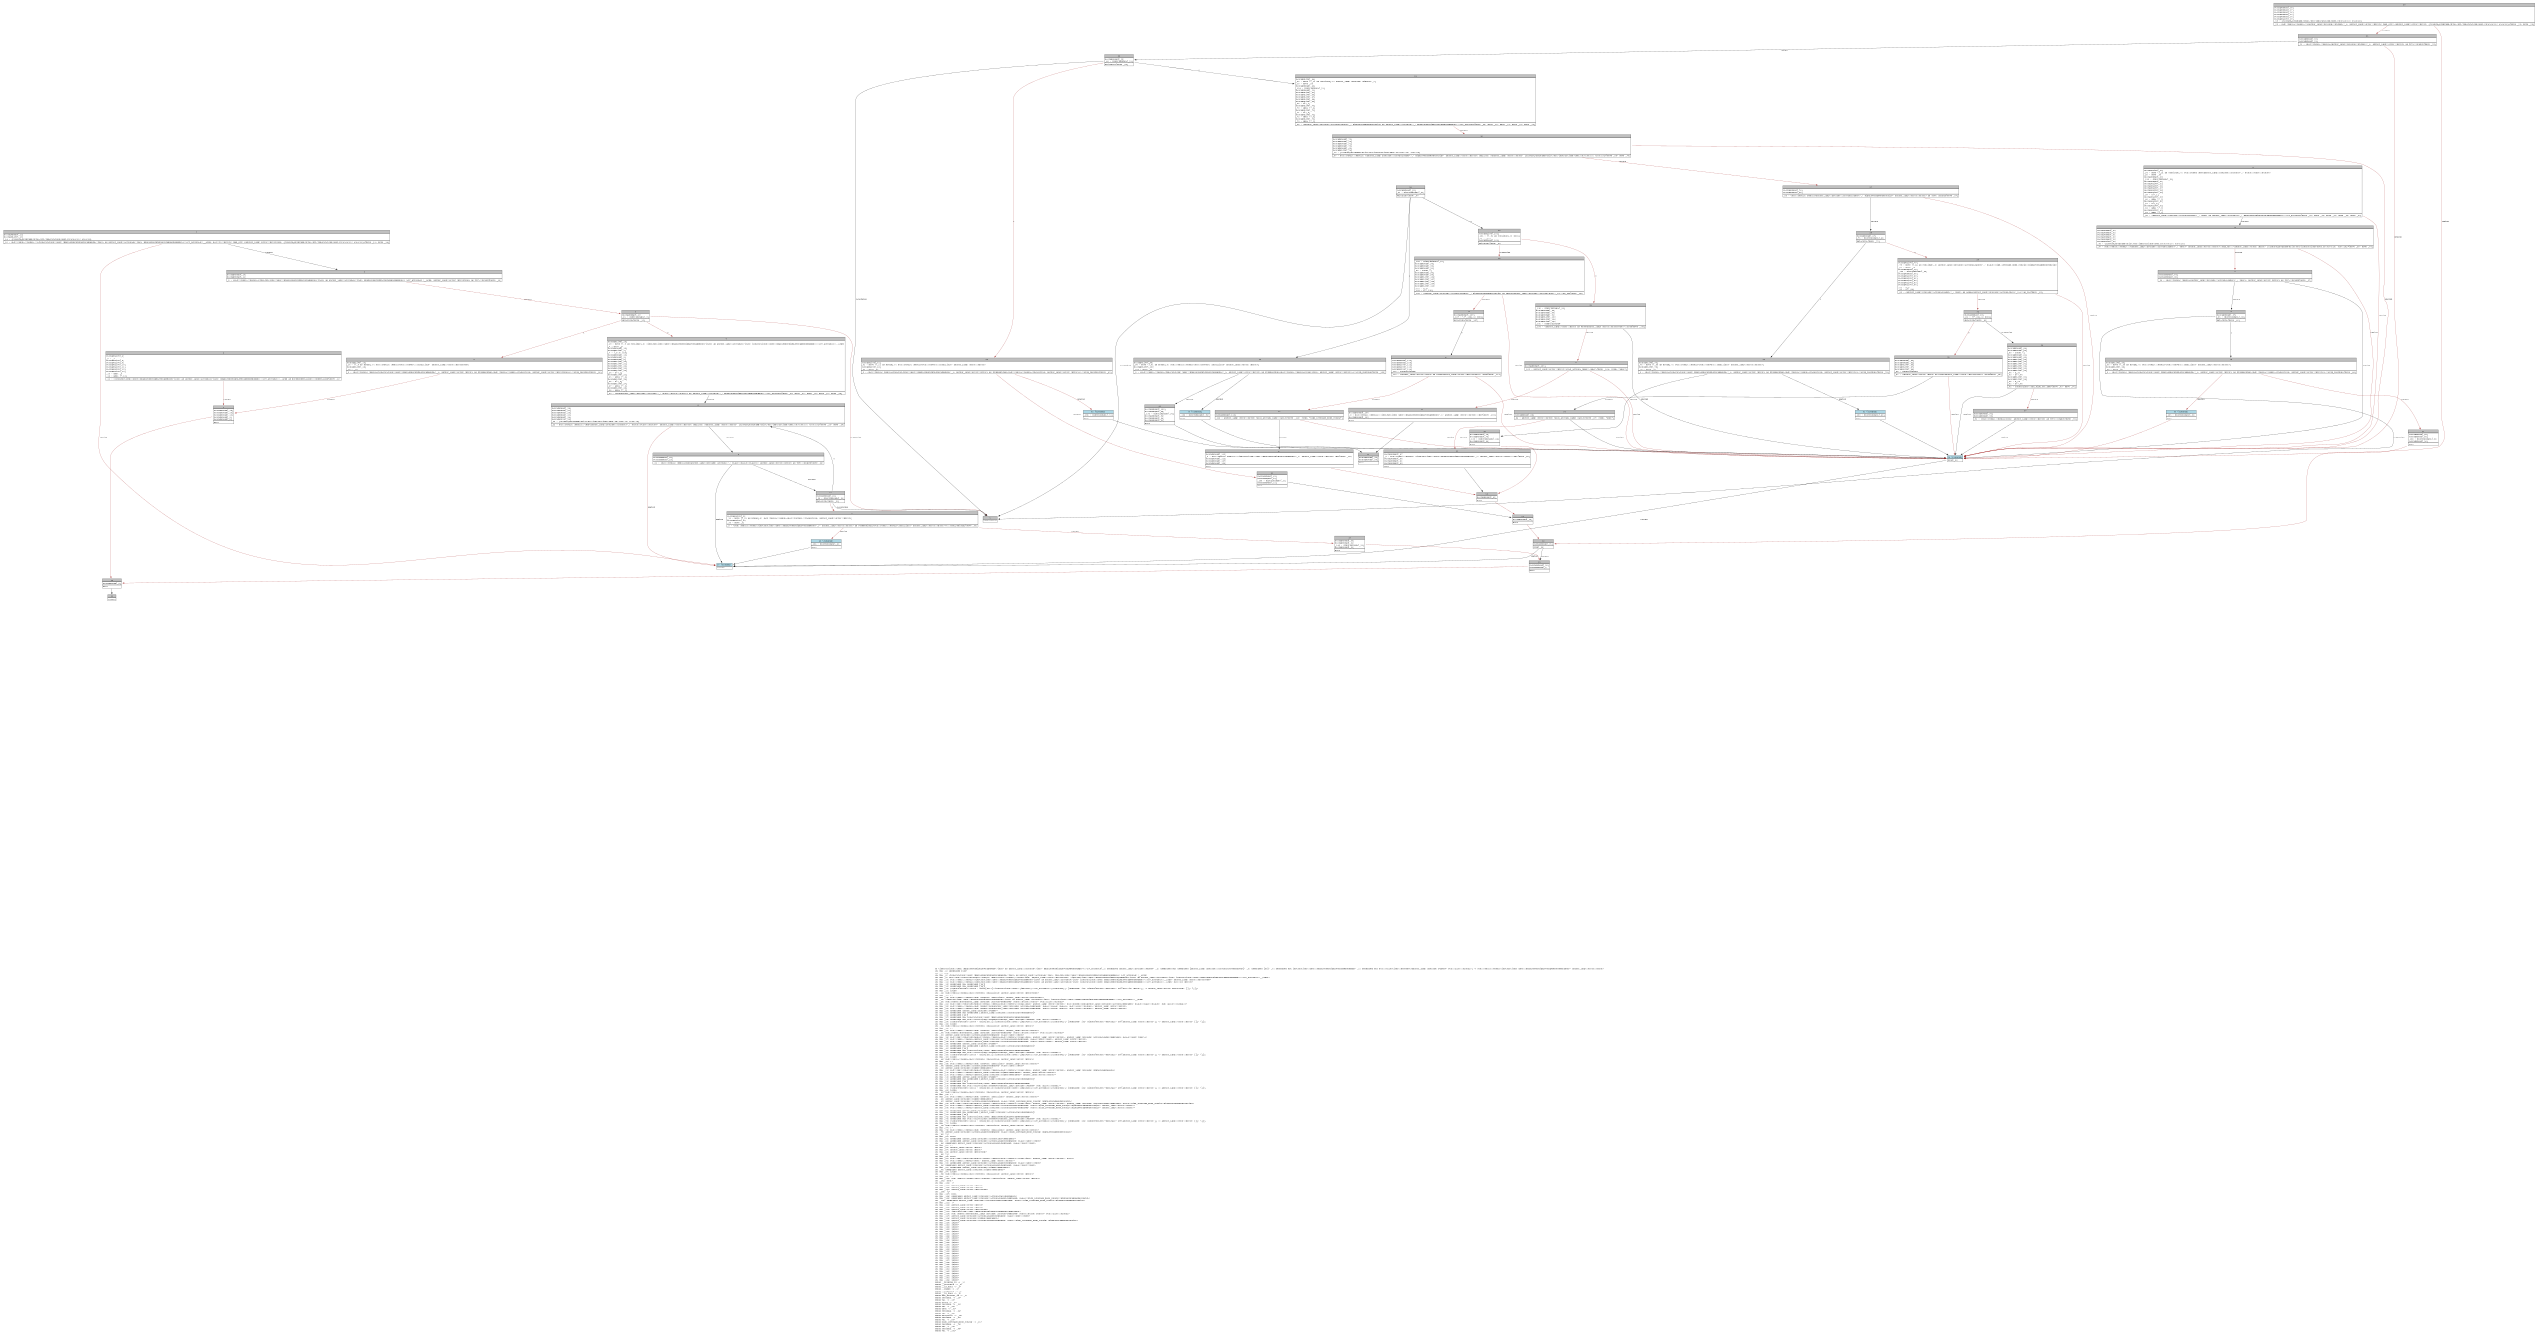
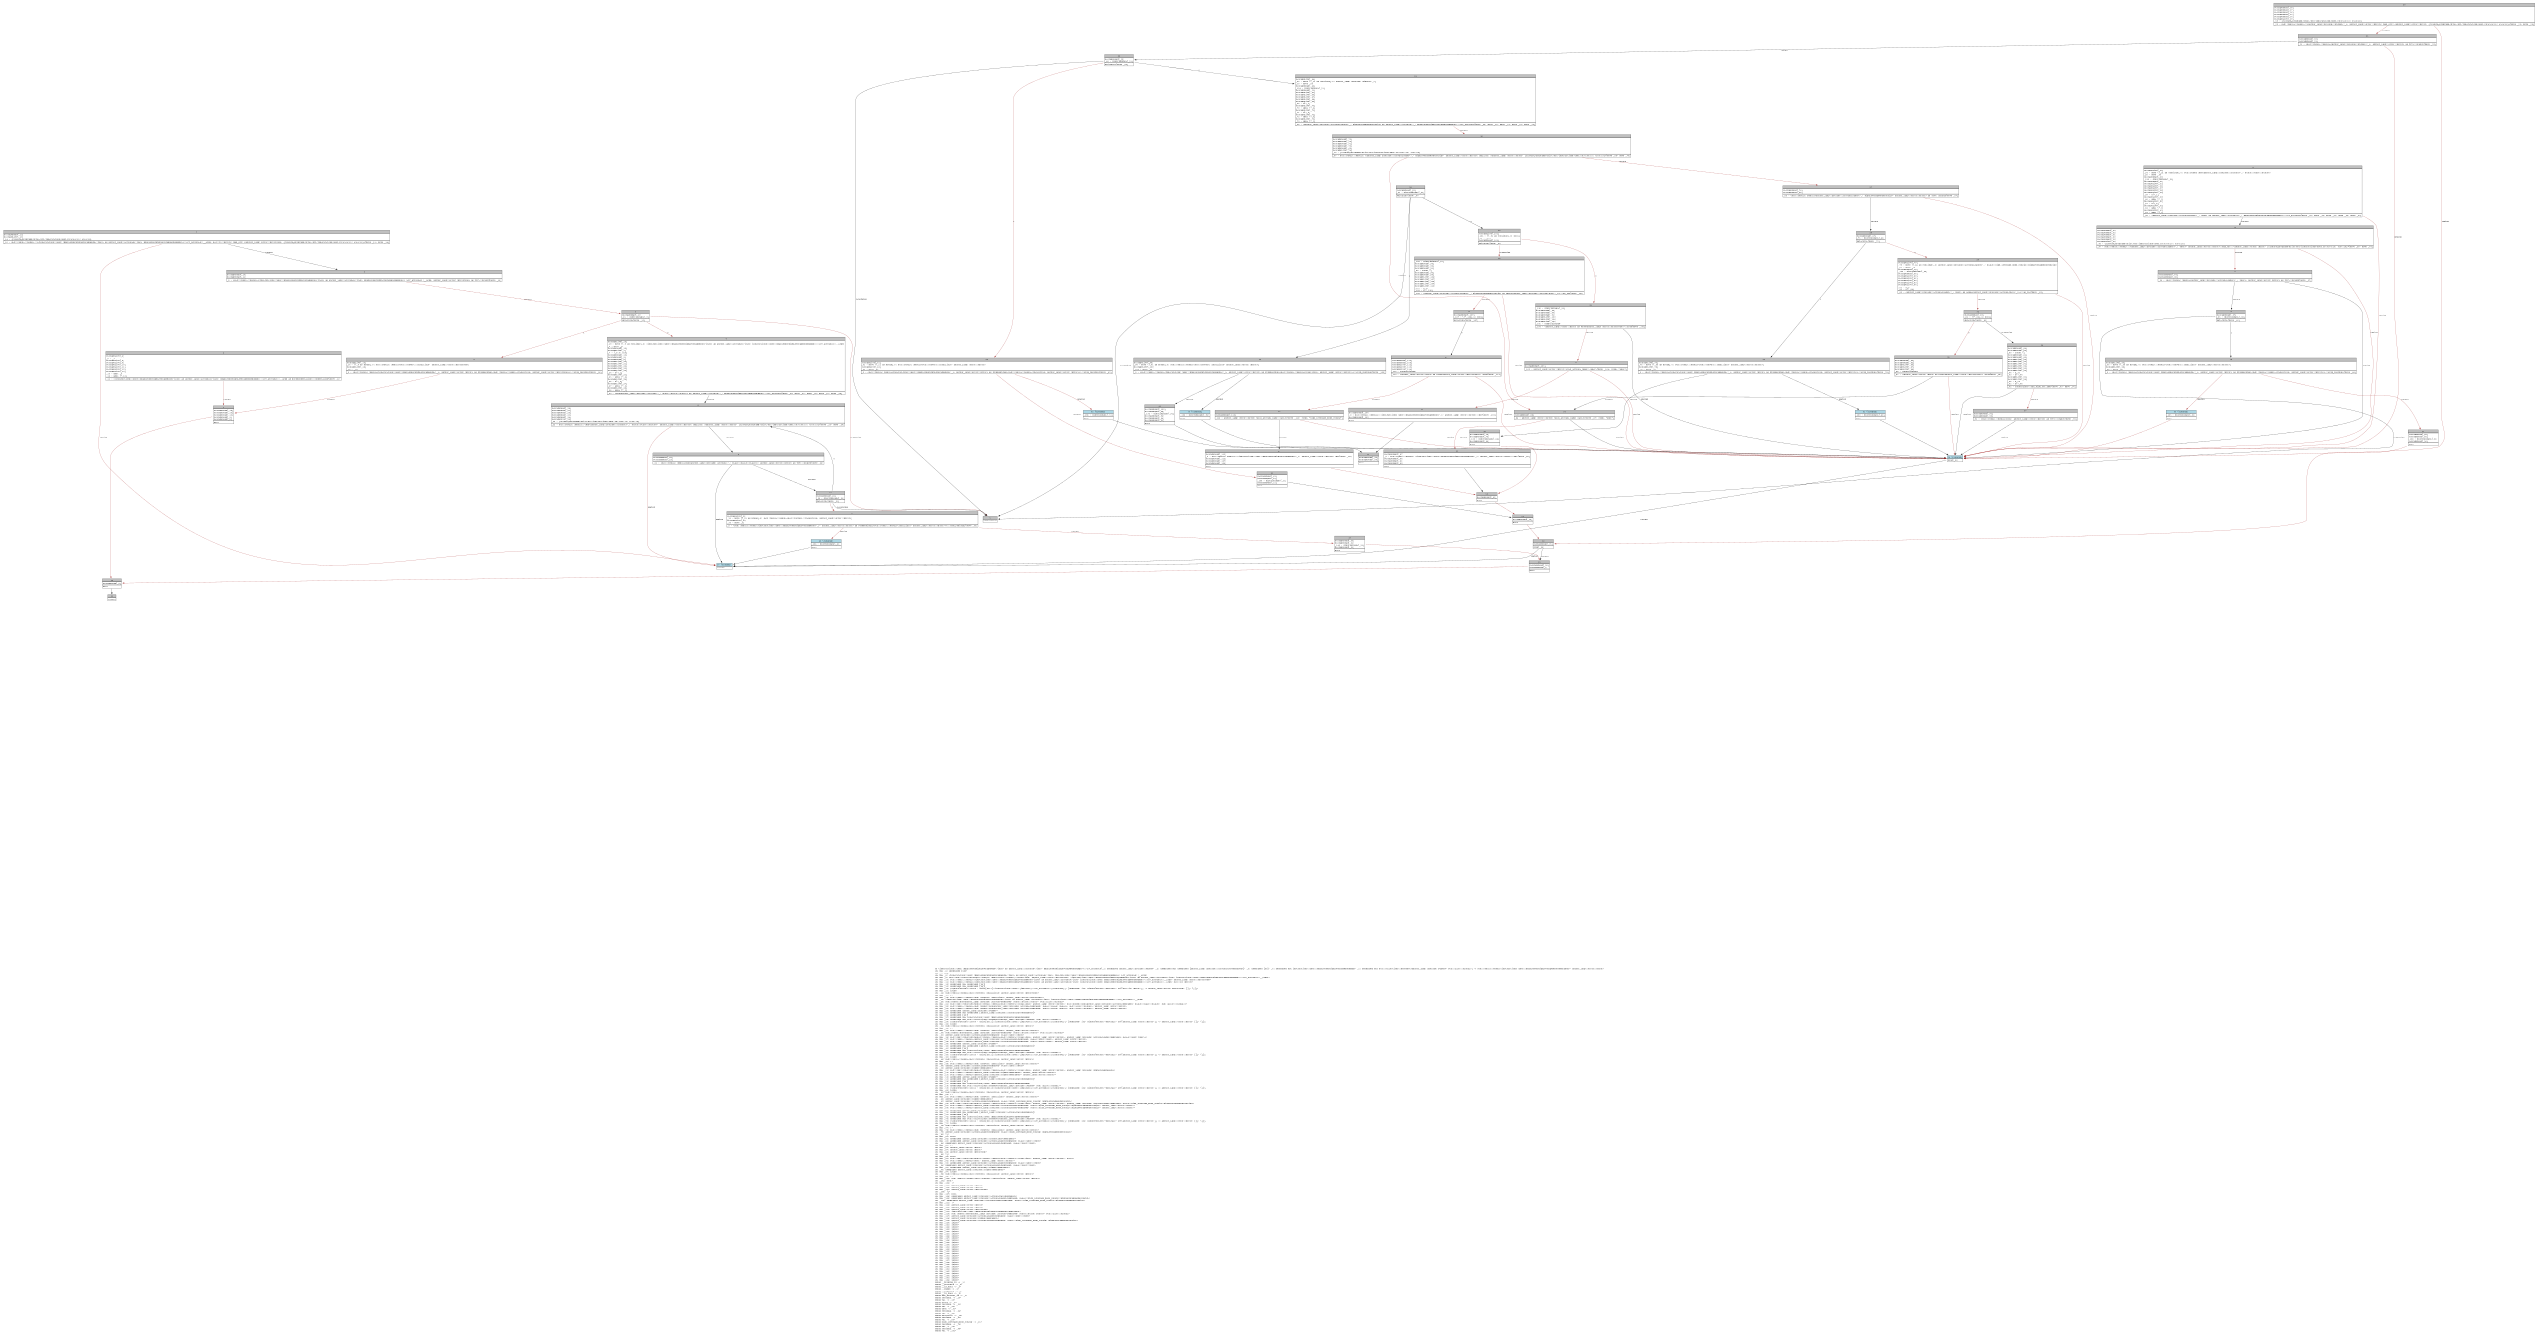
edge "26" -> "56 (cleanup)": now "26" -> "34"
